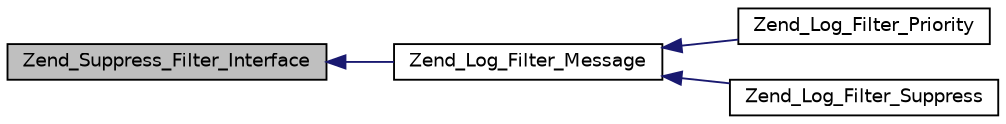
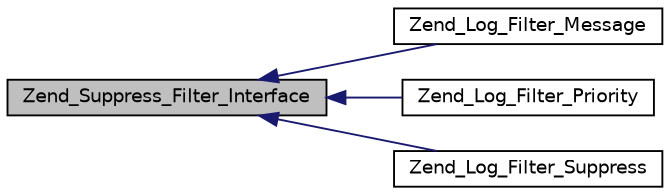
edge "Zend_Log_Filter_Priority" -> "Zend_Log_Filter_Message": now "Zend_Log_Filter_Priority" -> "Zend_Suppress_Filter_Interface"
edge "Zend_Log_Filter_Suppress" -> "Zend_Log_Filter_Message": now "Zend_Log_Filter_Suppress" -> "Zend_Suppress_Filter_Interface"
